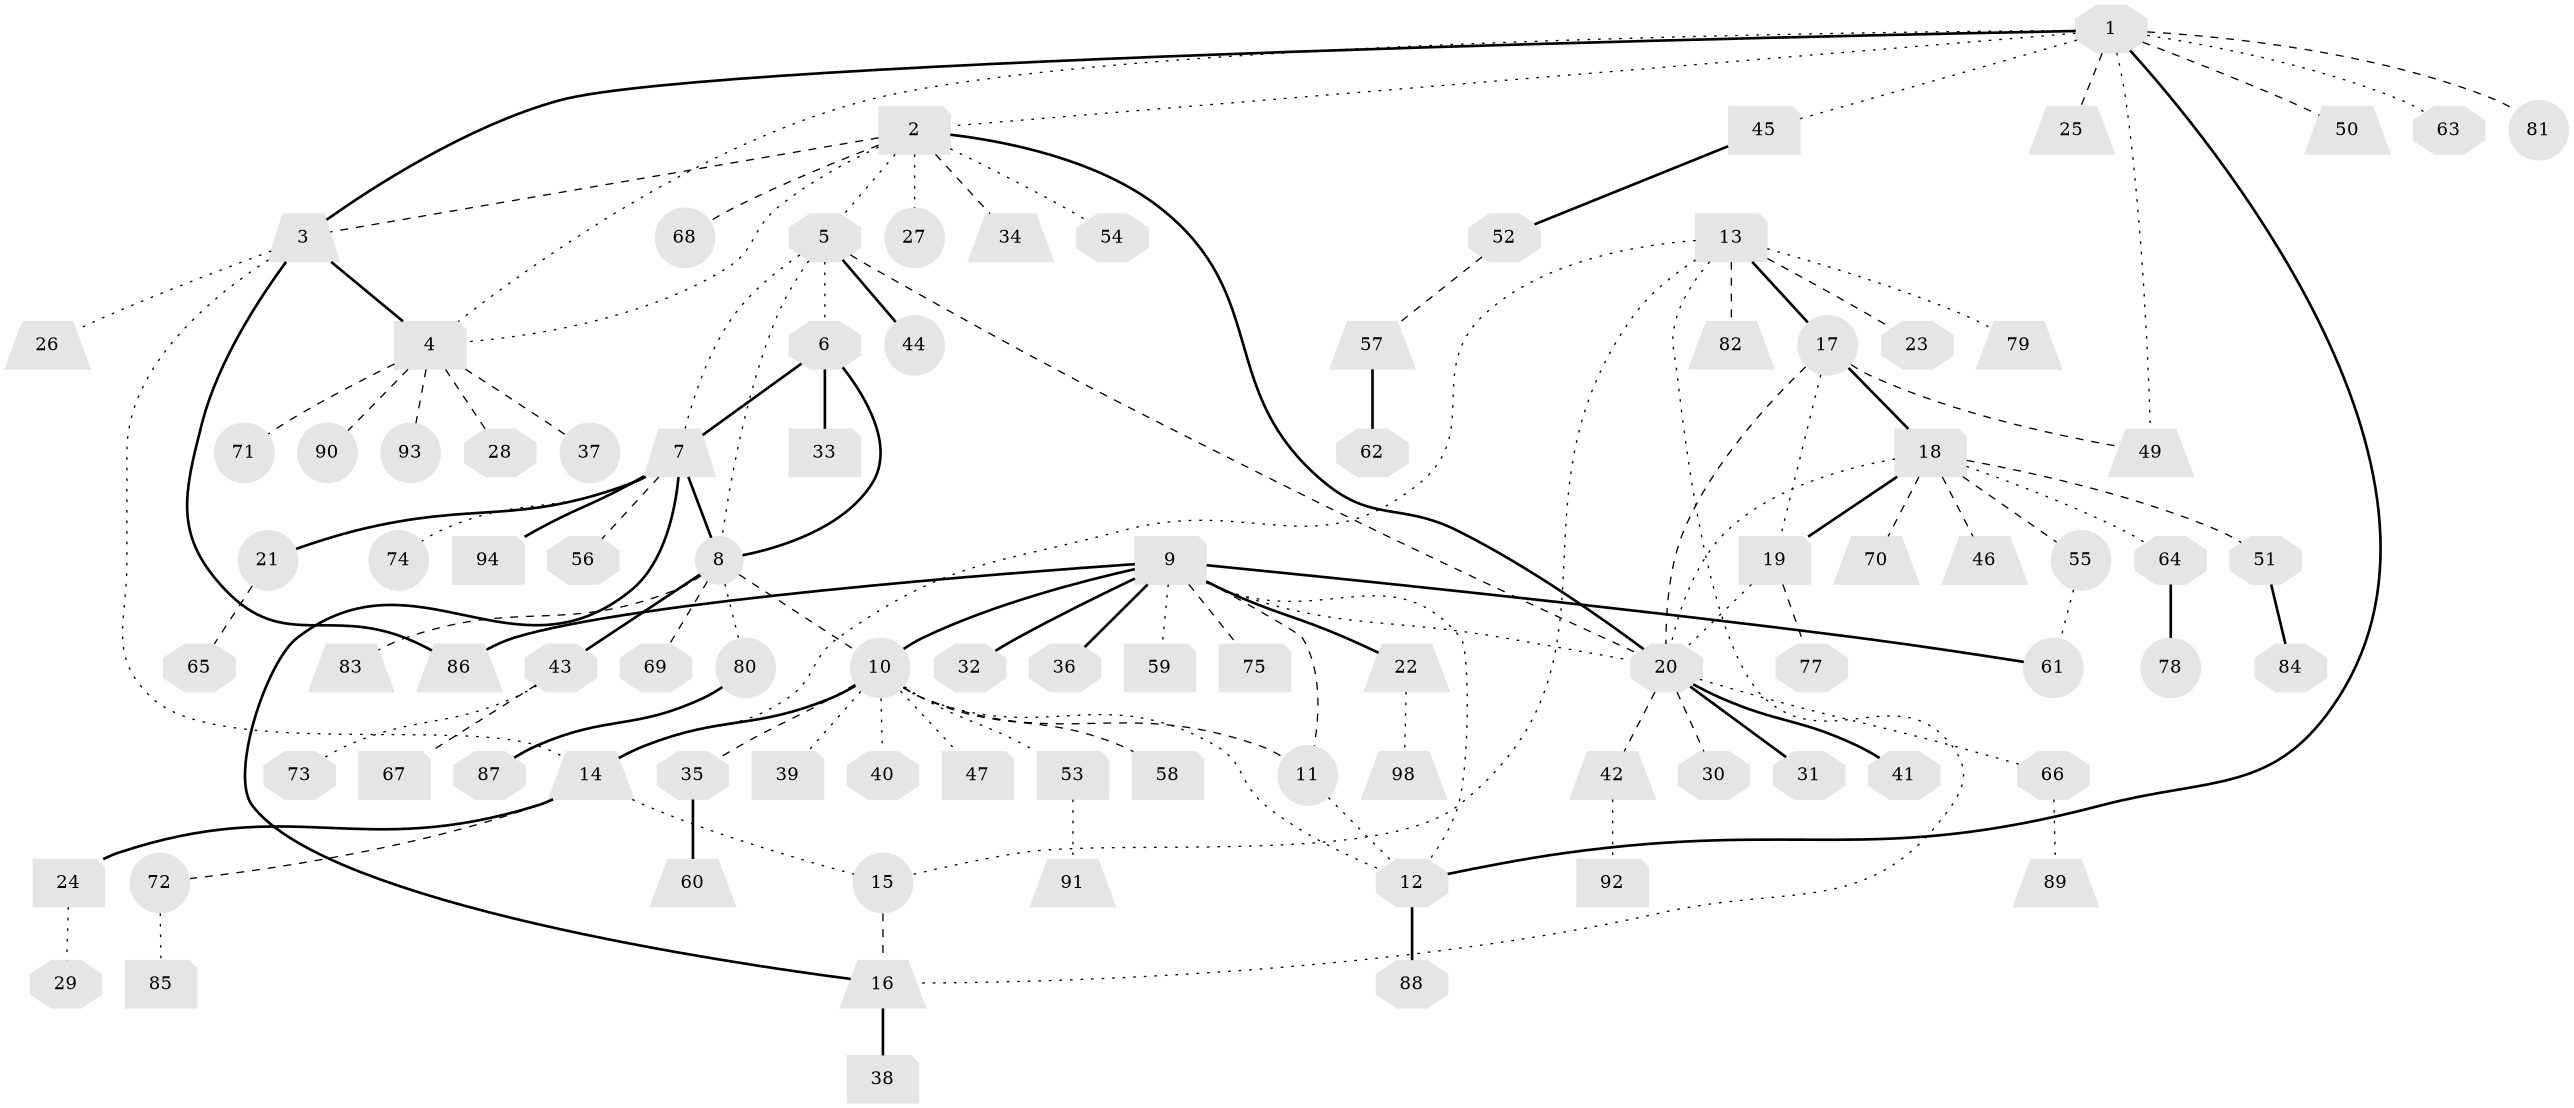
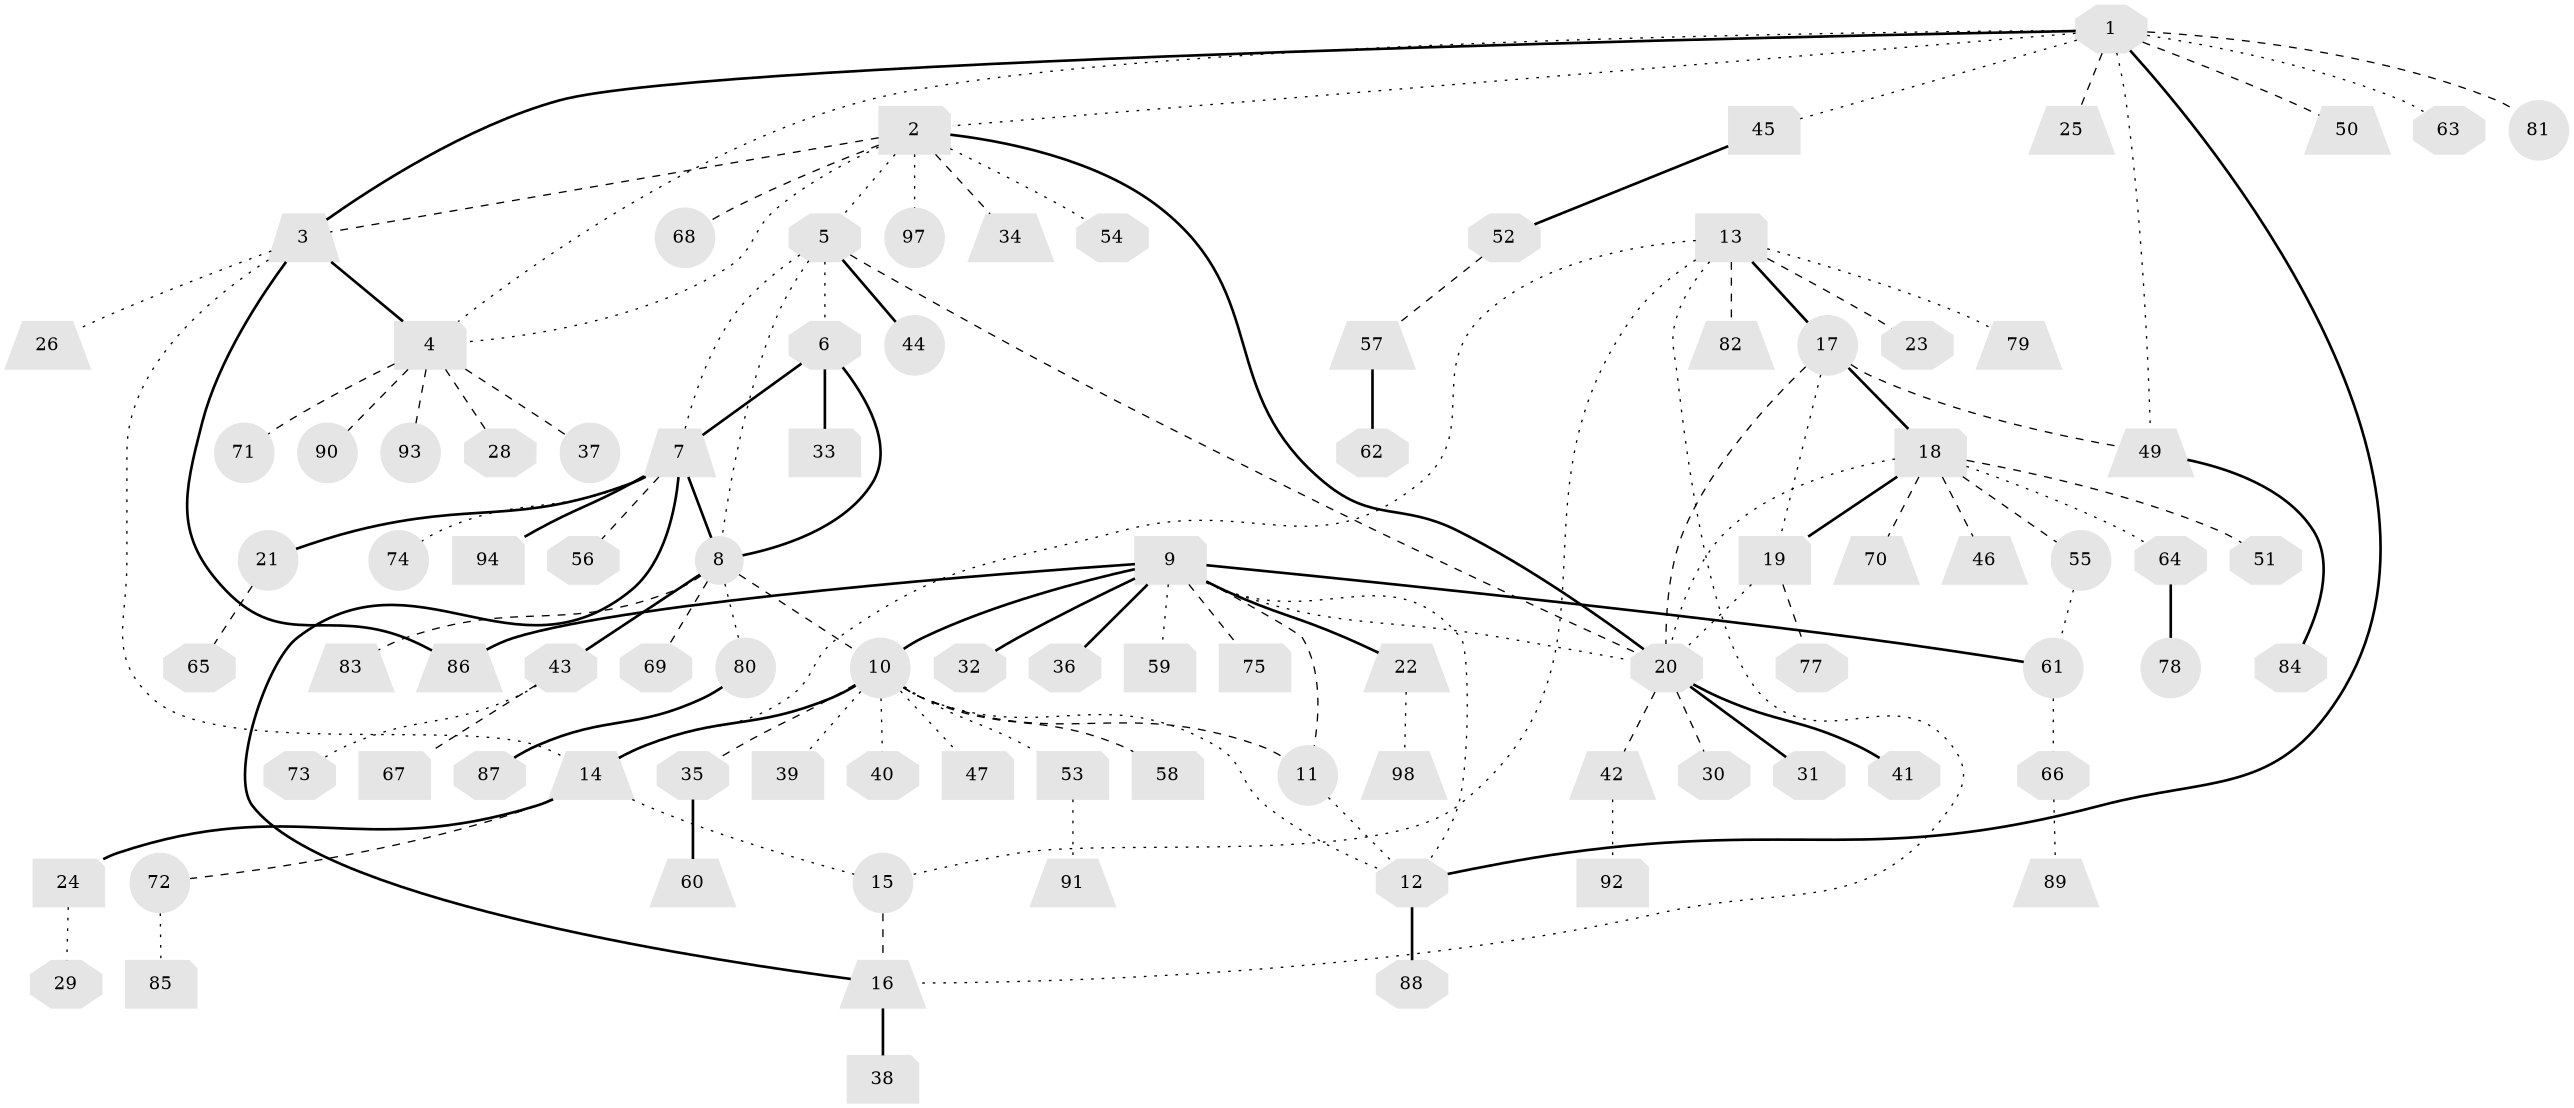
node "27": label "27" -> "97"
edge "51" -- "84": now "49" -- "84"
edge "20" -- "66": now "61" -- "66"
